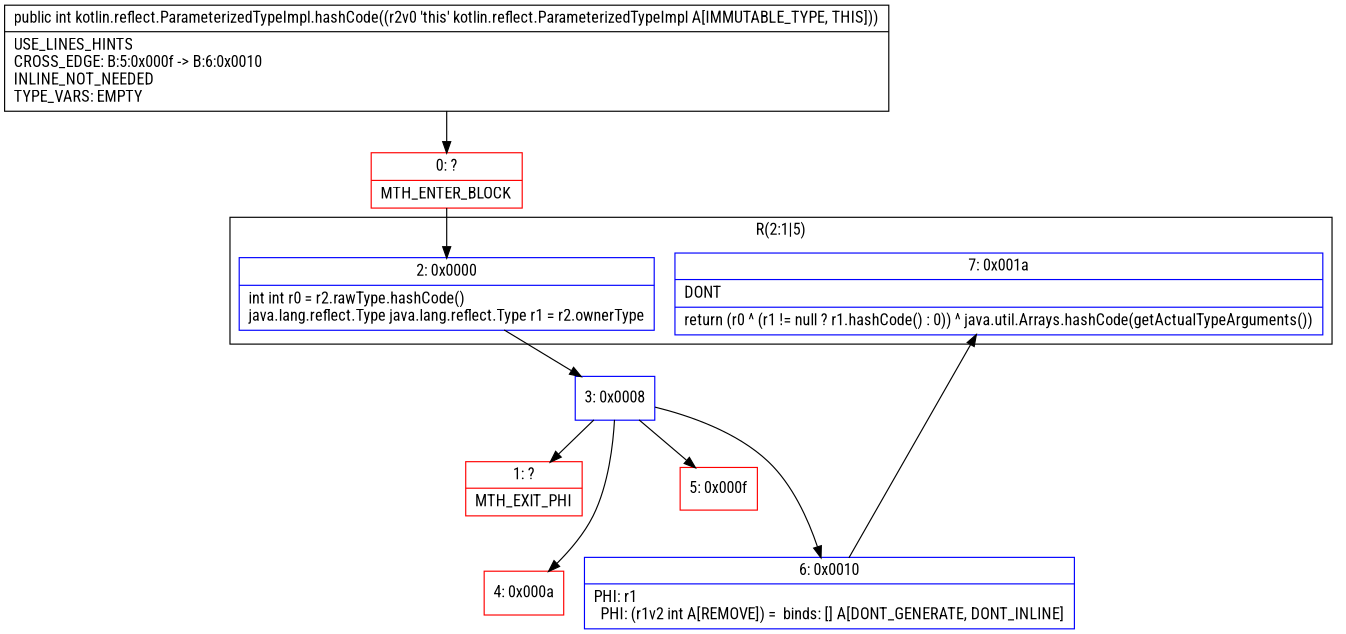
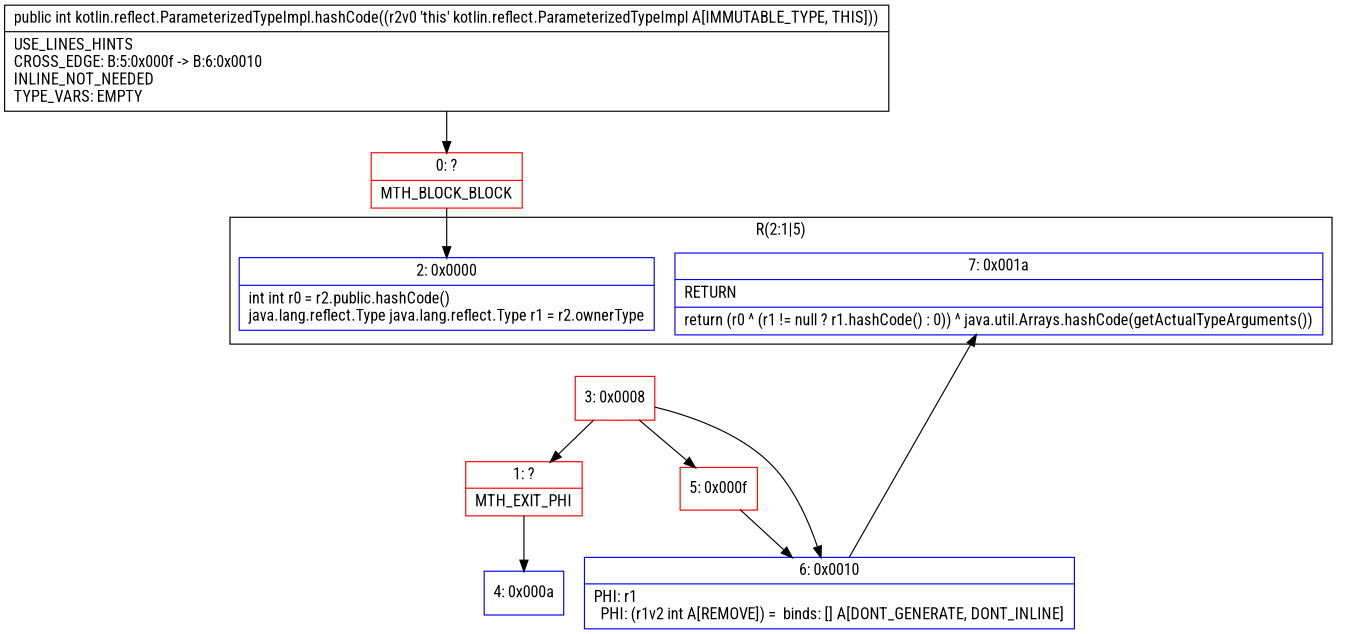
node "0: ?": text "MTH_ENTER_BLOCK" -> "MTH_BLOCK_BLOCK"
node "7: 0x001a": text "DONT" -> "RETURN"
node "2: 0x0000": text "int int r0 = r2.rawType.hashCode()" -> "int int r0 = r2.public.hashCode()"
edge "2: 0x0000" -> "3: 0x0008": removed
node "3: 0x0008": color blue -> red
edge "3: 0x0008" -> "4: 0x000a": now "1: ?" -> "4: 0x000a"
edge "5: 0x000f" -> "6: 0x0010": added
node "4: 0x000a": color red -> blue
